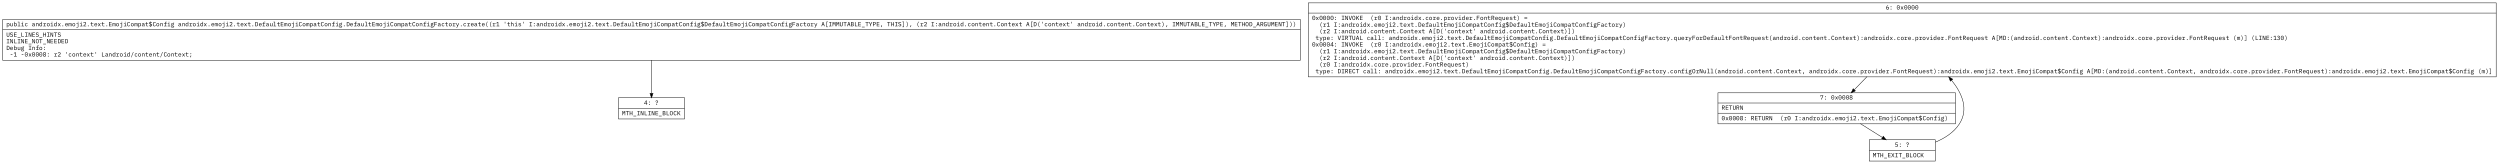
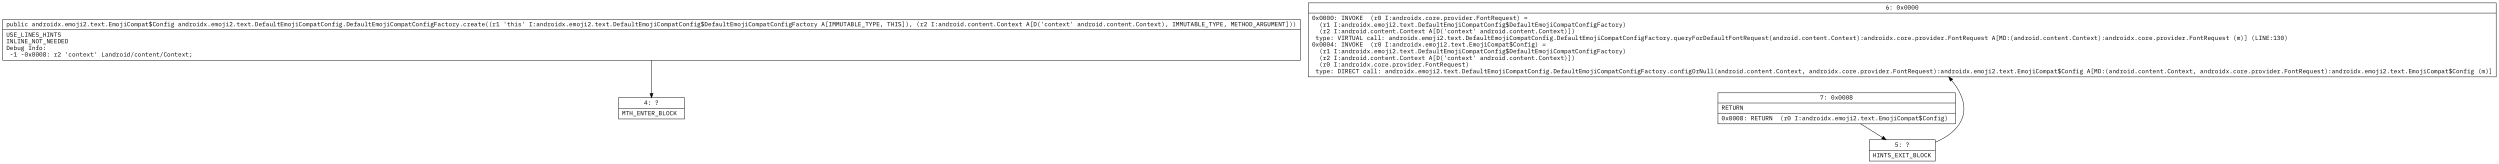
edge "6: 0x0000" -> "7: 0x0008": removed
node "4: ?": text "MTH_INLINE_BLOCK" -> "MTH_ENTER_BLOCK"
node "5: ?": text "MTH_EXIT_BLOCK" -> "HINTS_EXIT_BLOCK"
